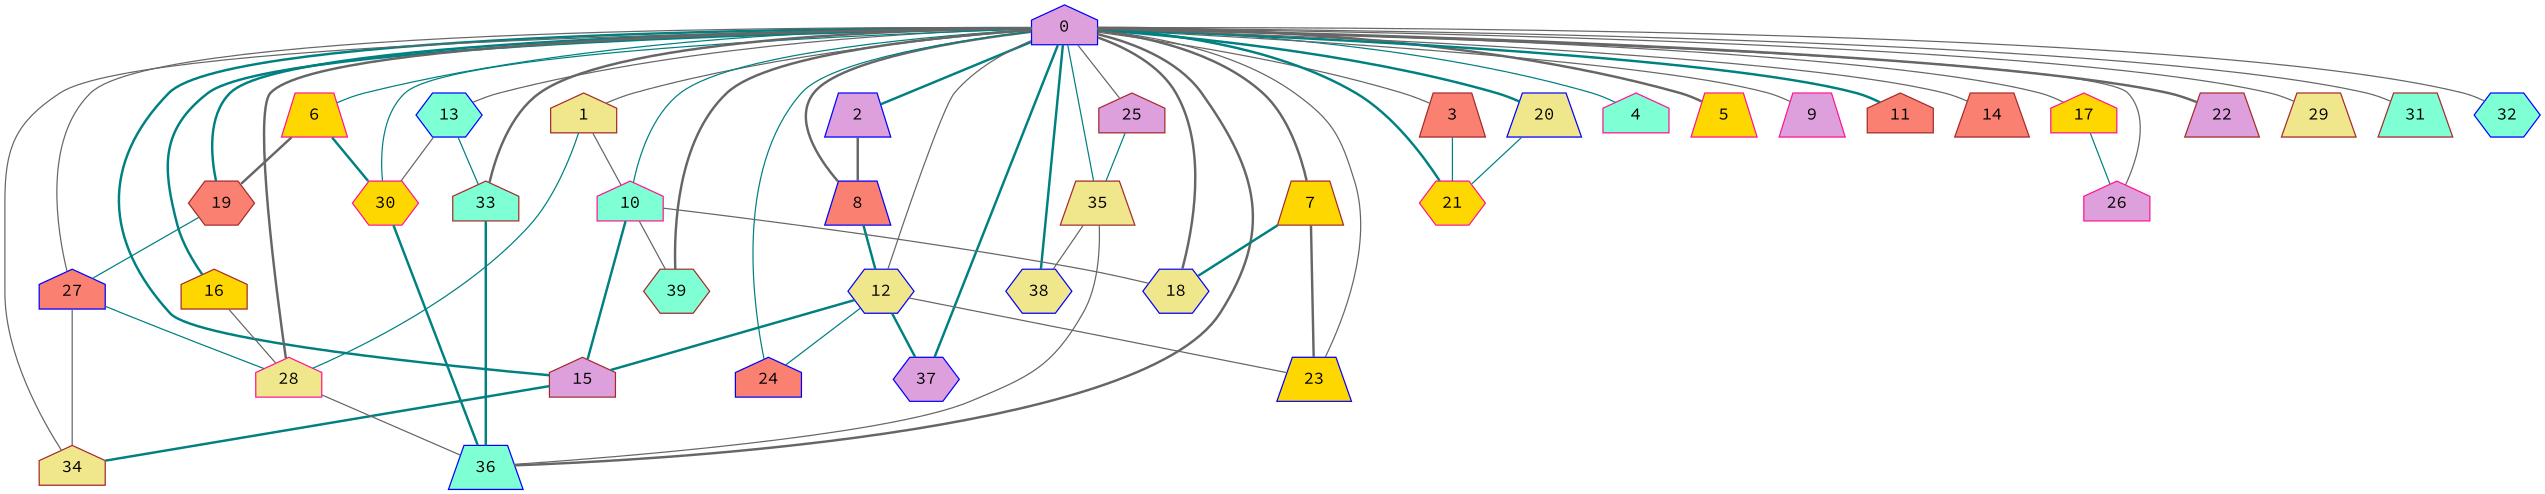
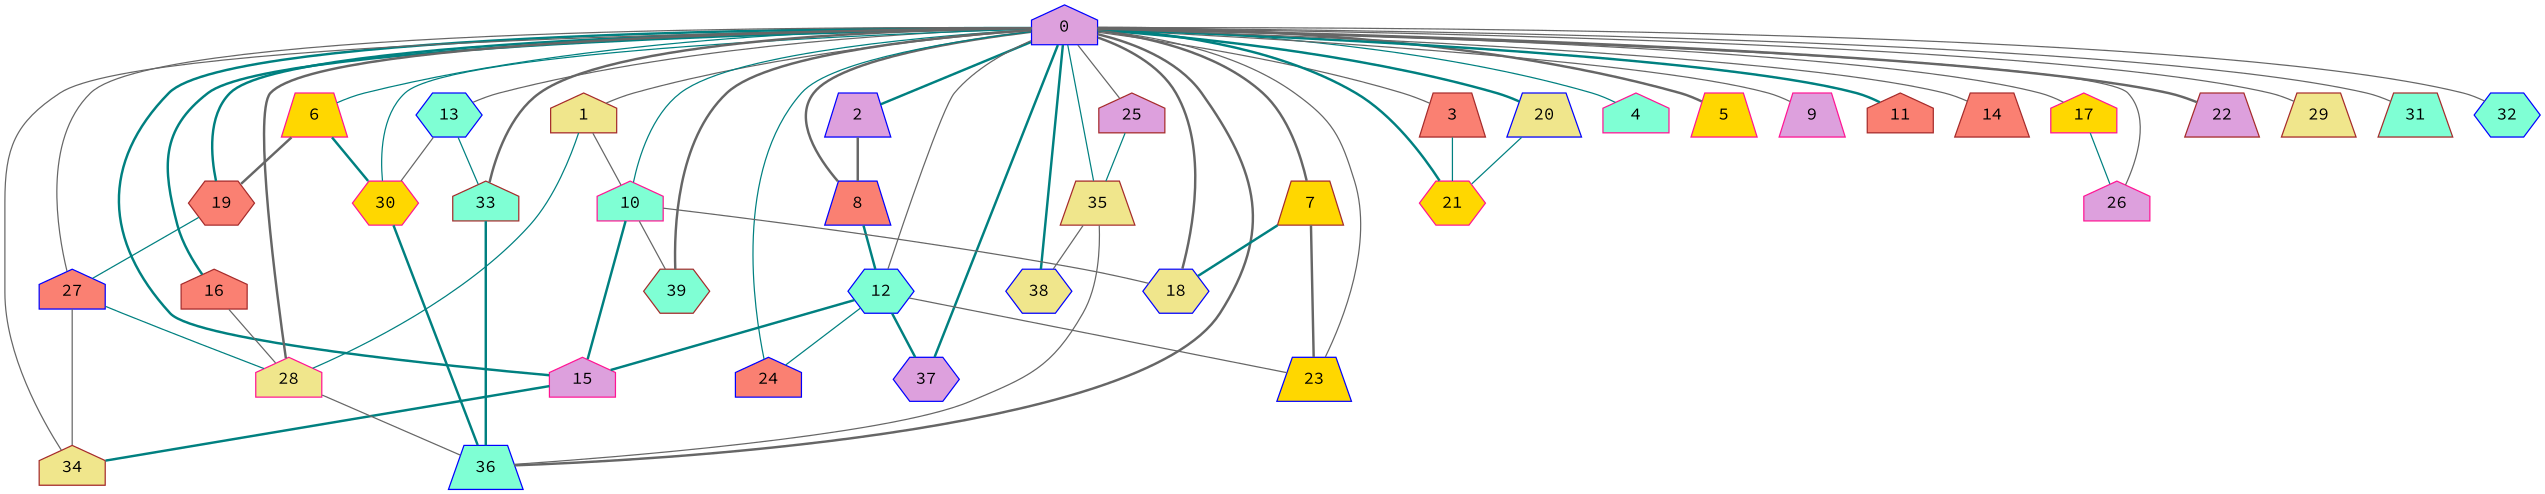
node "16": fillcolor gold -> salmon
node "12": fillcolor khaki -> aquamarine
node "15": color brown -> deeppink
